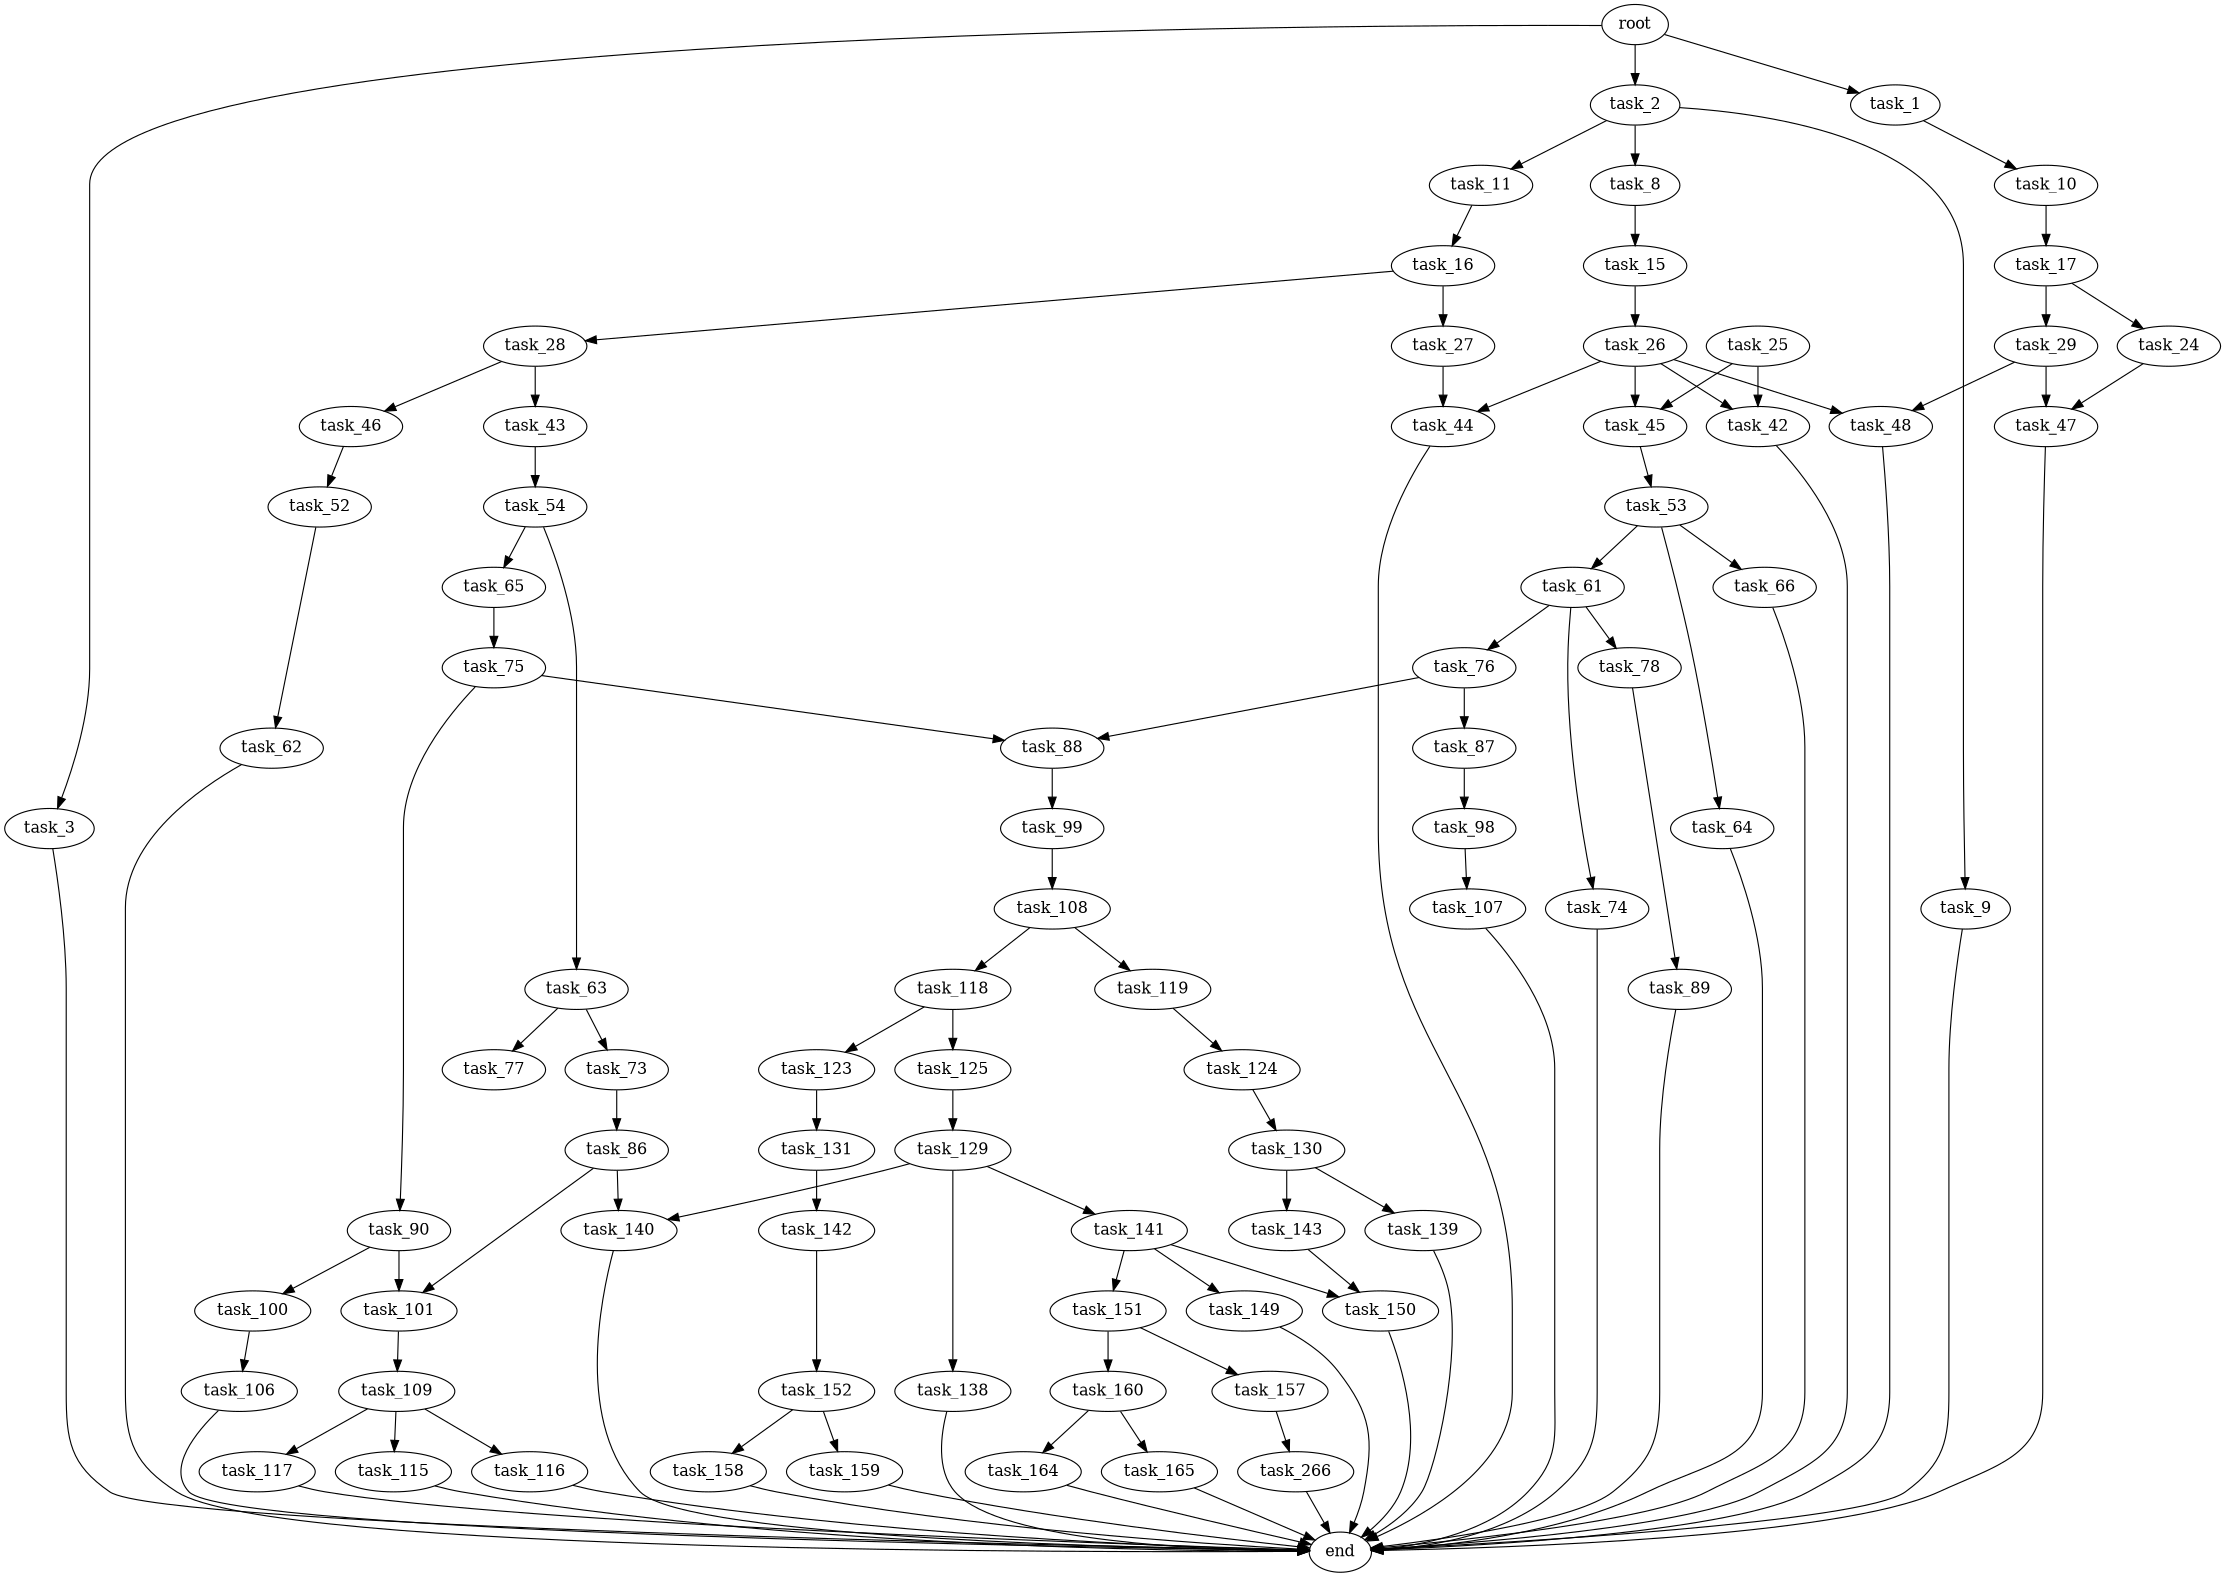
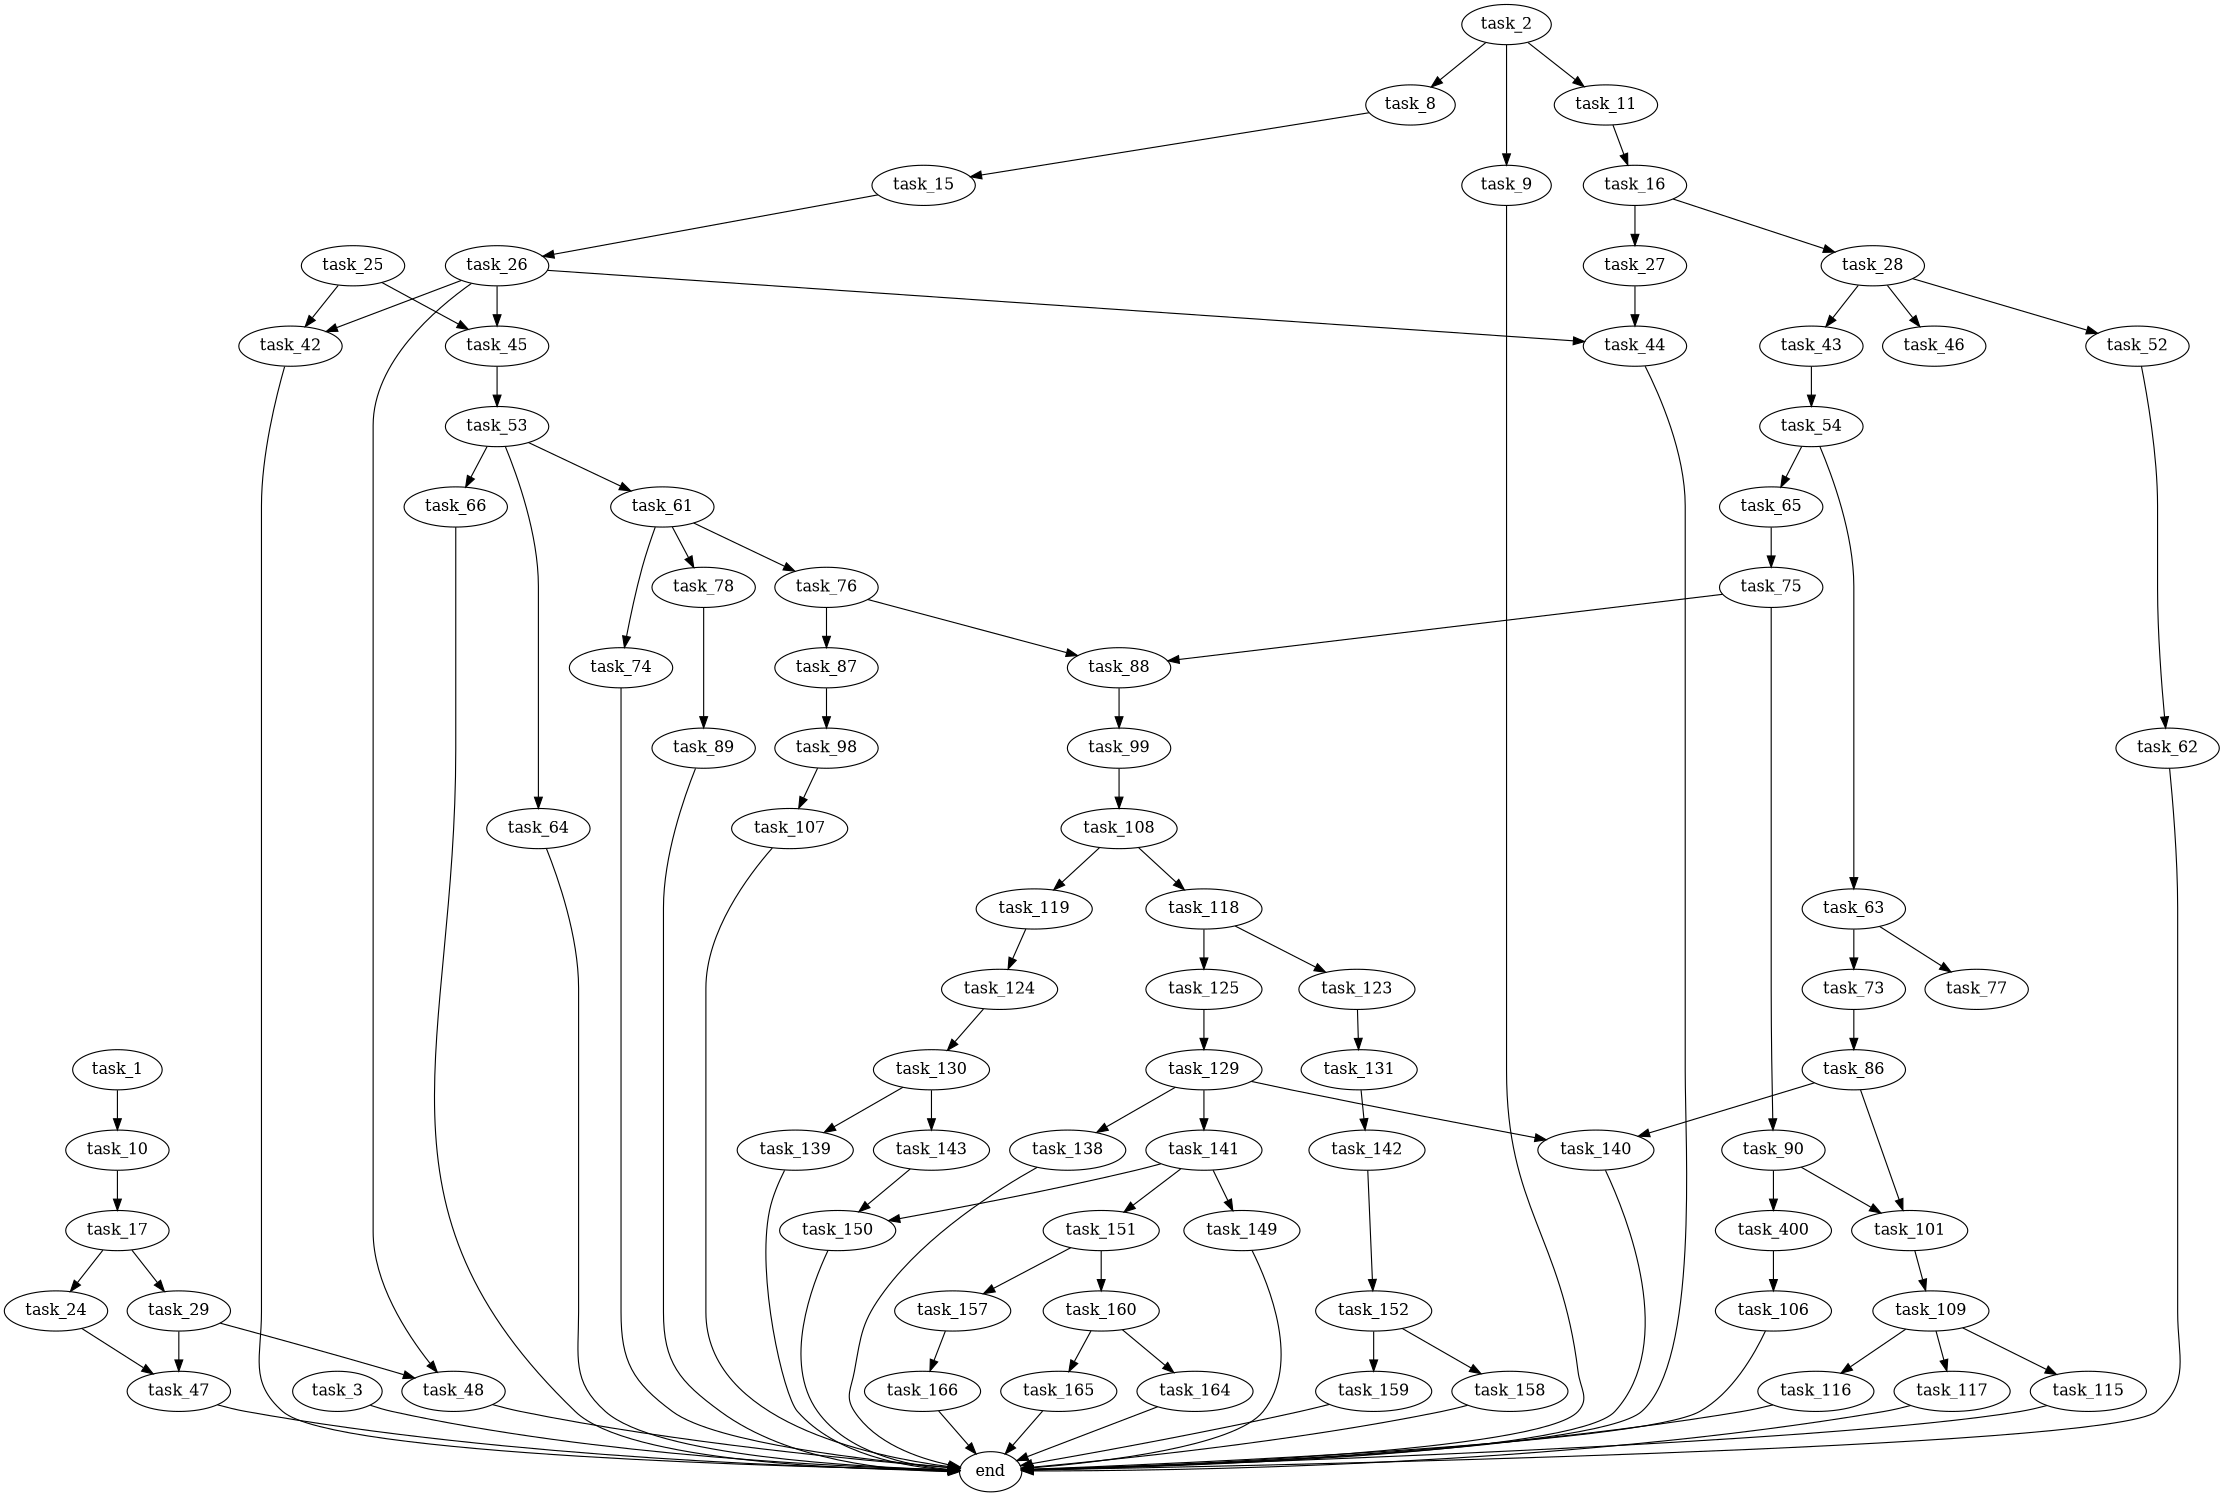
node "root": removed
edge "task_46" -> "task_52": now "task_28" -> "task_52"
node "task_100": label "task_100" -> "task_400"
node "task_266": label "task_266" -> "task_166"
